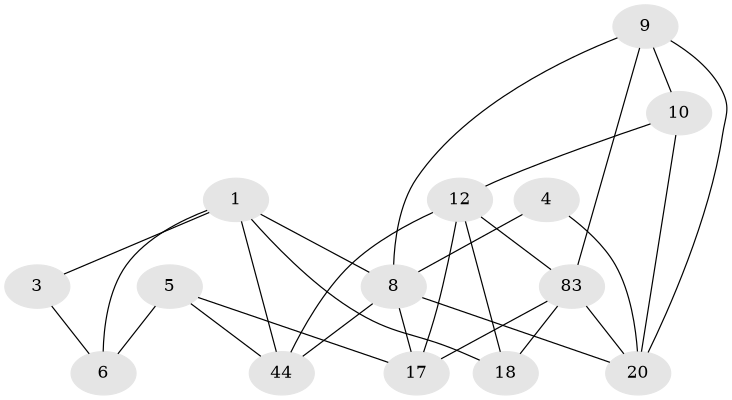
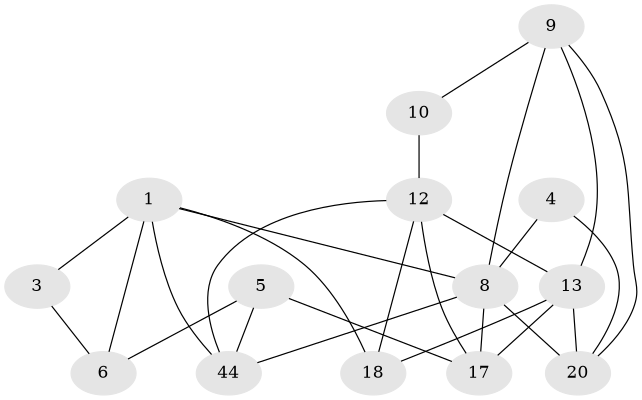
edge "10" -- "20": removed
node "83": label "83" -> "13"
